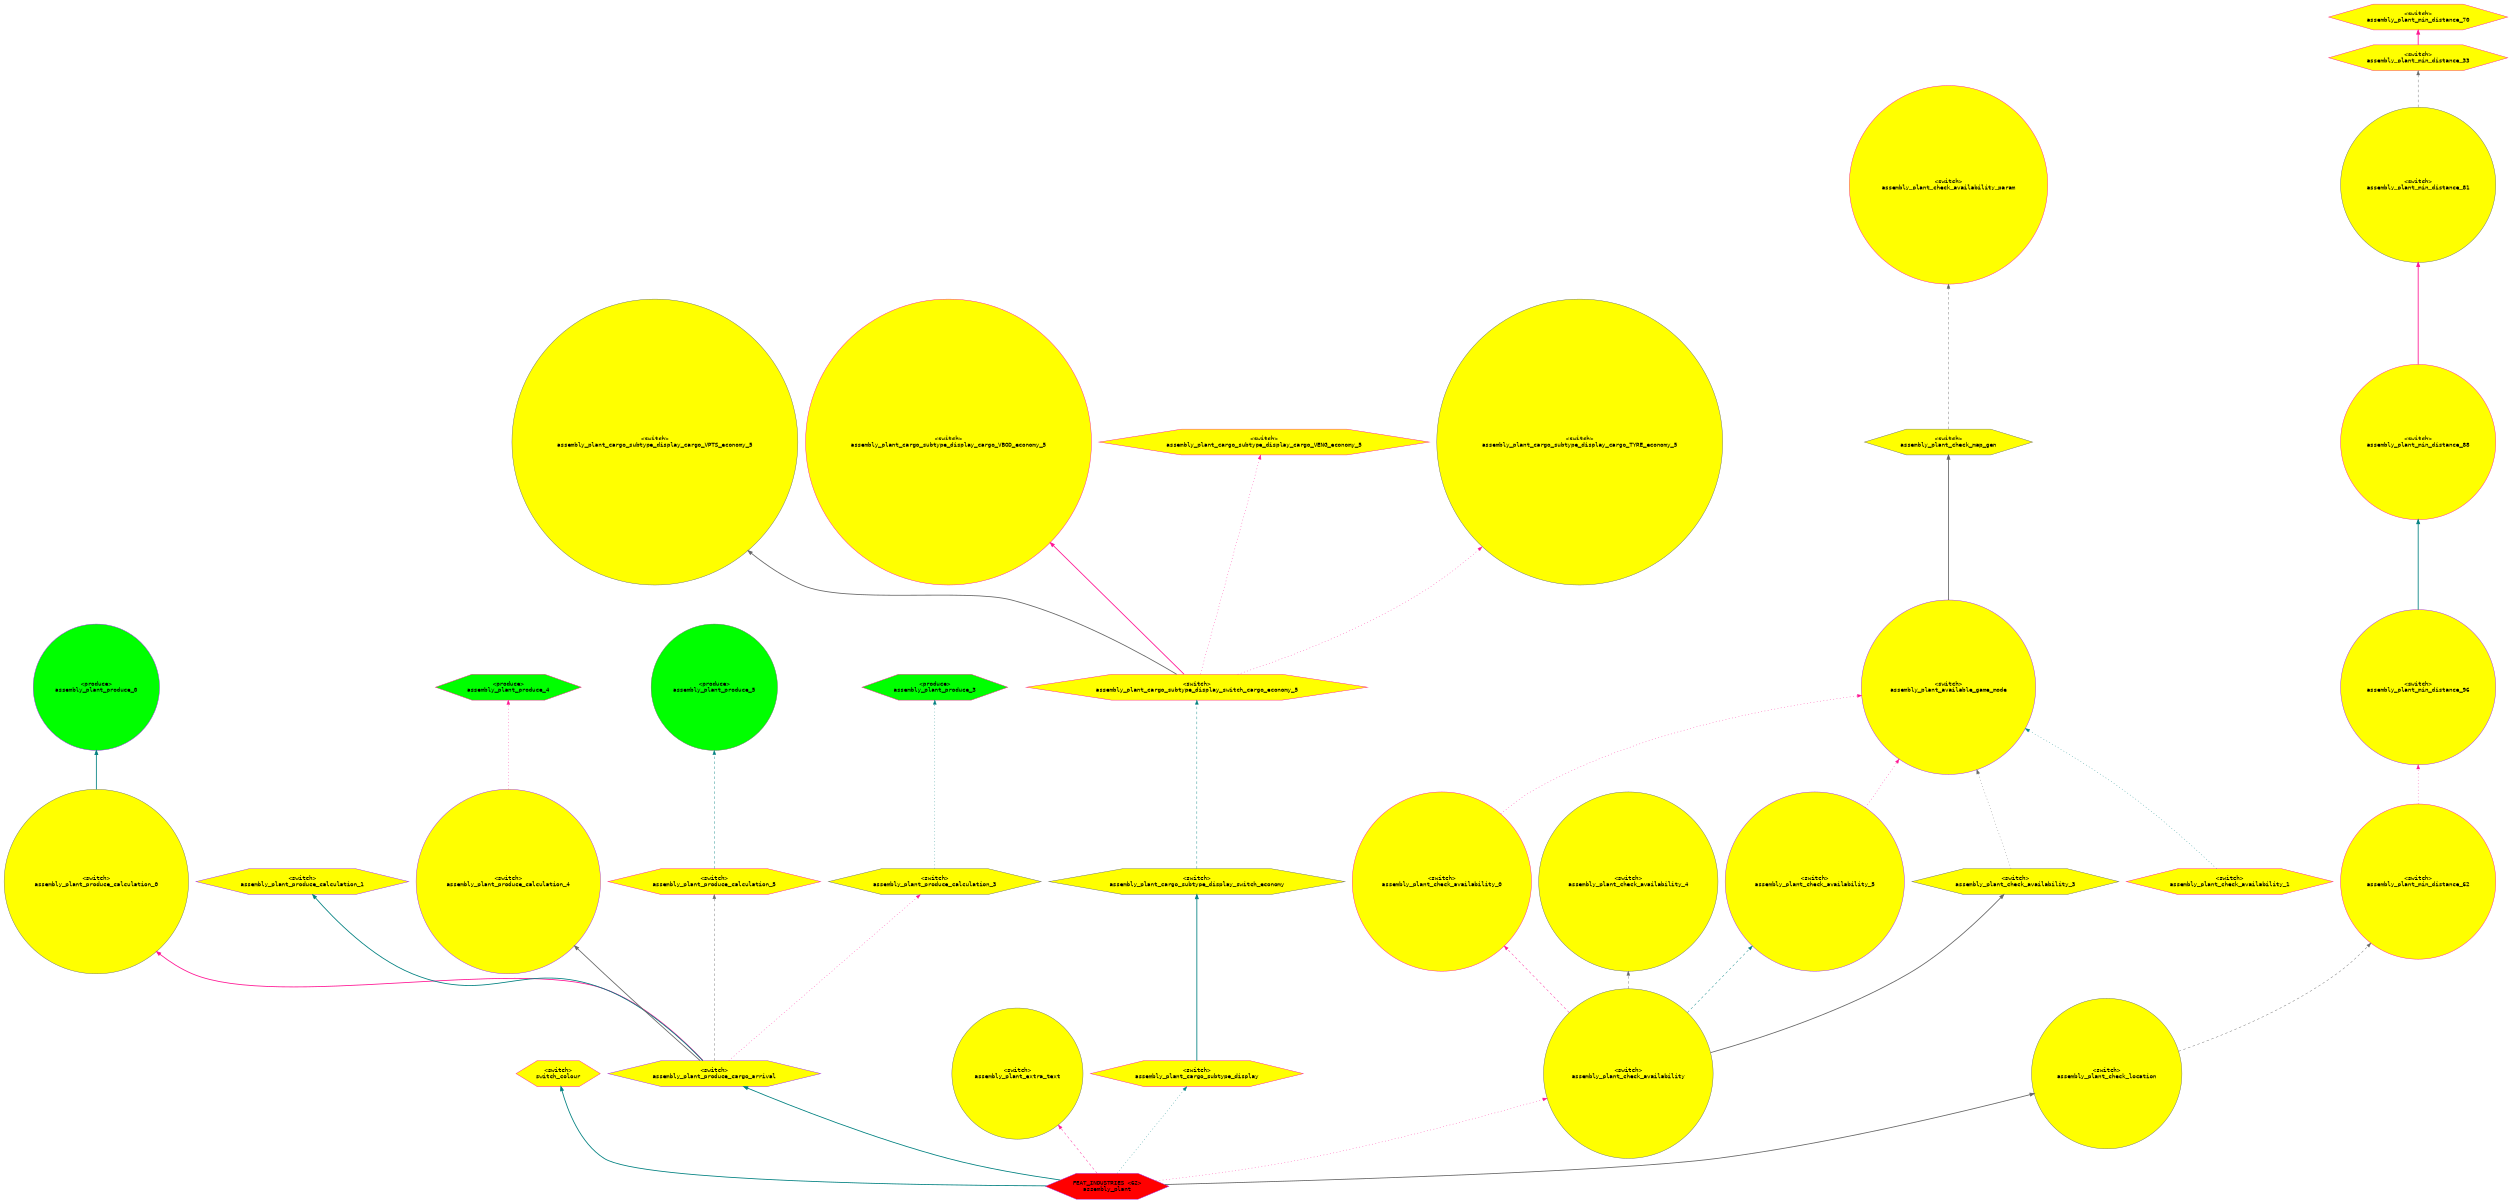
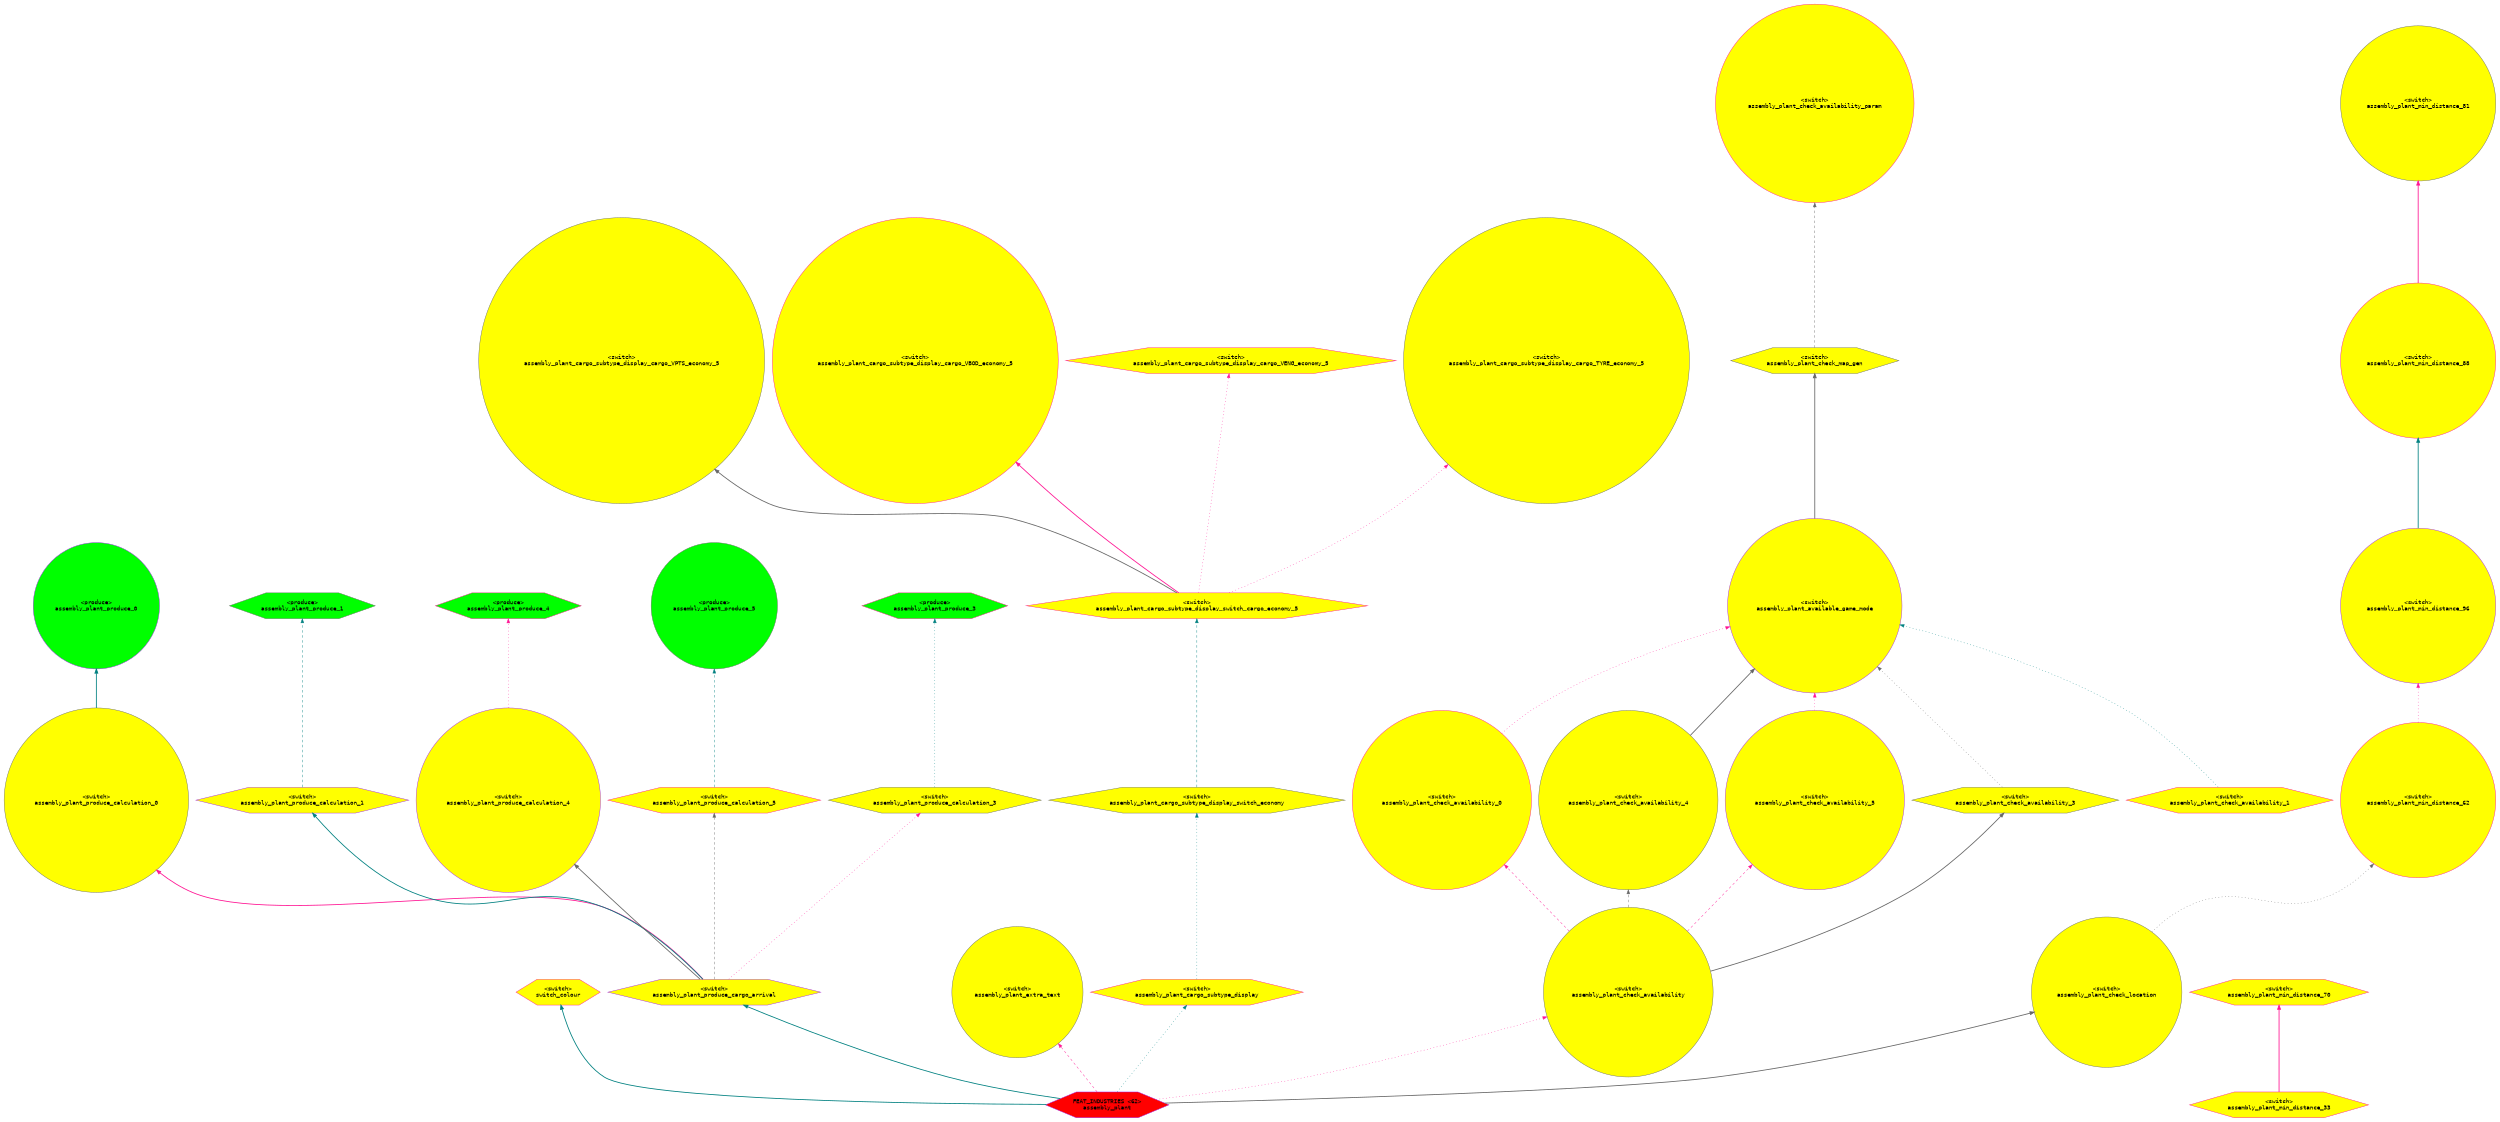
edge "<switch> assembly_plant_min_distance_81" -> "<switch> assembly_plant_min_distance_33": removed
node "<produce> assembly_plant_produce_1": added
edge "<switch> assembly_plant_check_availability_4" -> "<switch> assembly_plant_available_game_mode": added
edge "<switch> assembly_plant_cargo_subtype_display" -> "<switch> assembly_plant_cargo_subtype_display_switch_economy": style bold -> dotted
edge "<switch> assembly_plant_check_availability" -> "<switch> assembly_plant_check_availability_5": color teal -> deeppink
edge "<switch> assembly_plant_check_location" -> "<switch> assembly_plant_min_distance_62": style dashed -> dotted
